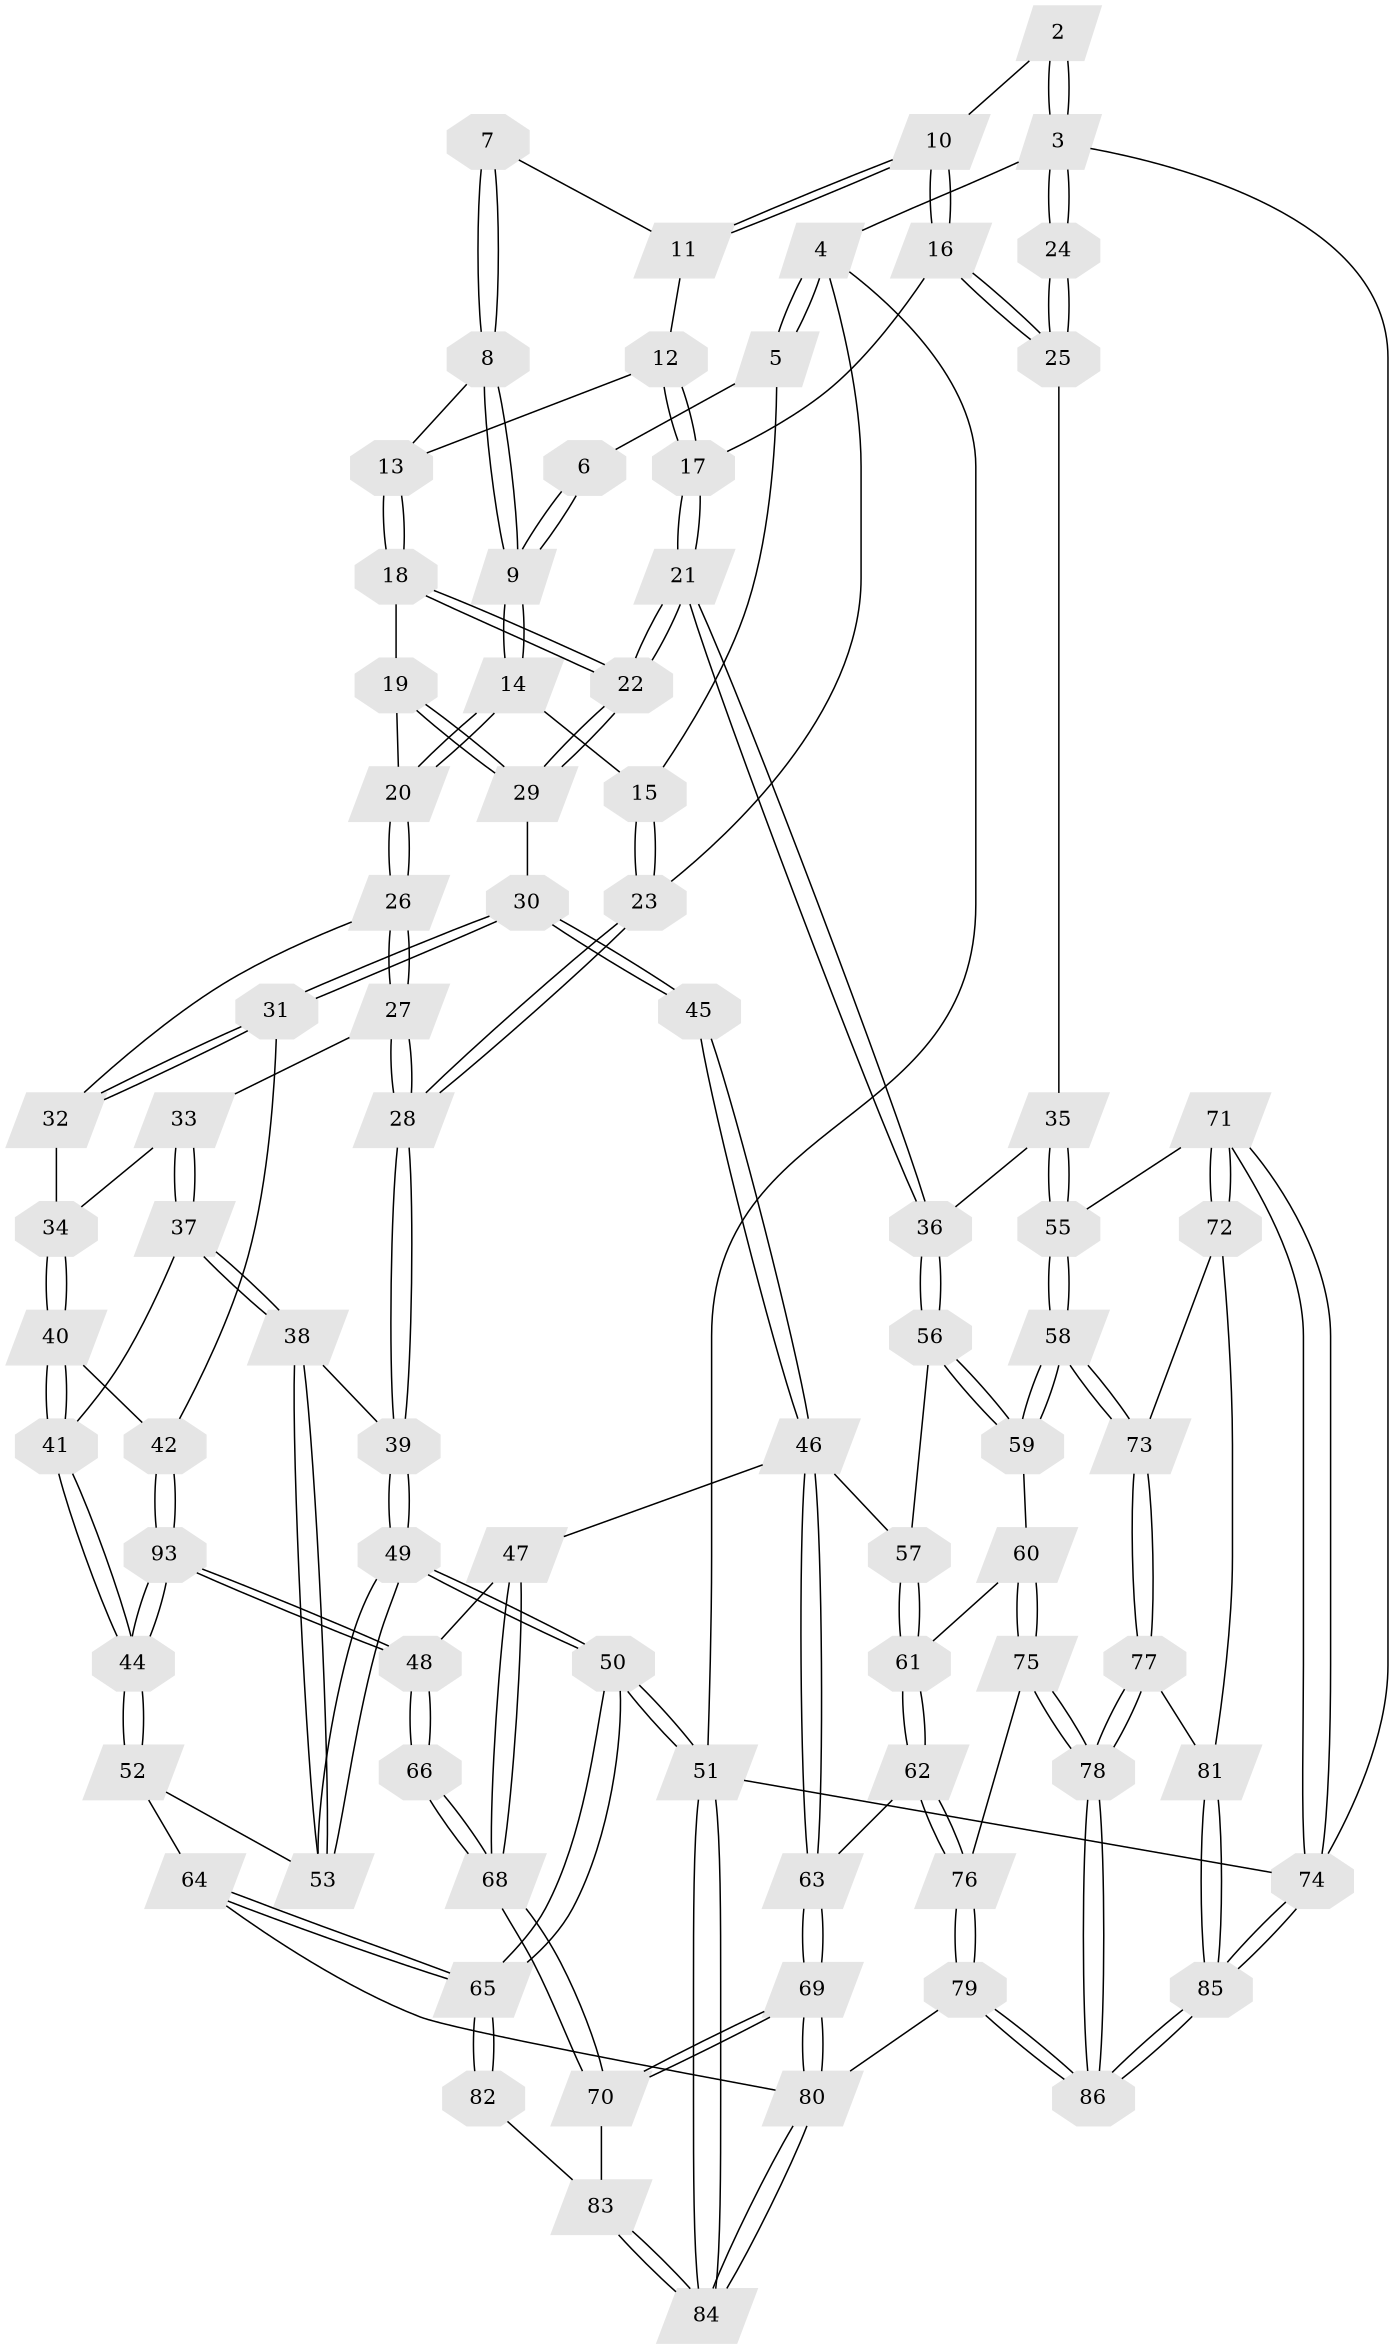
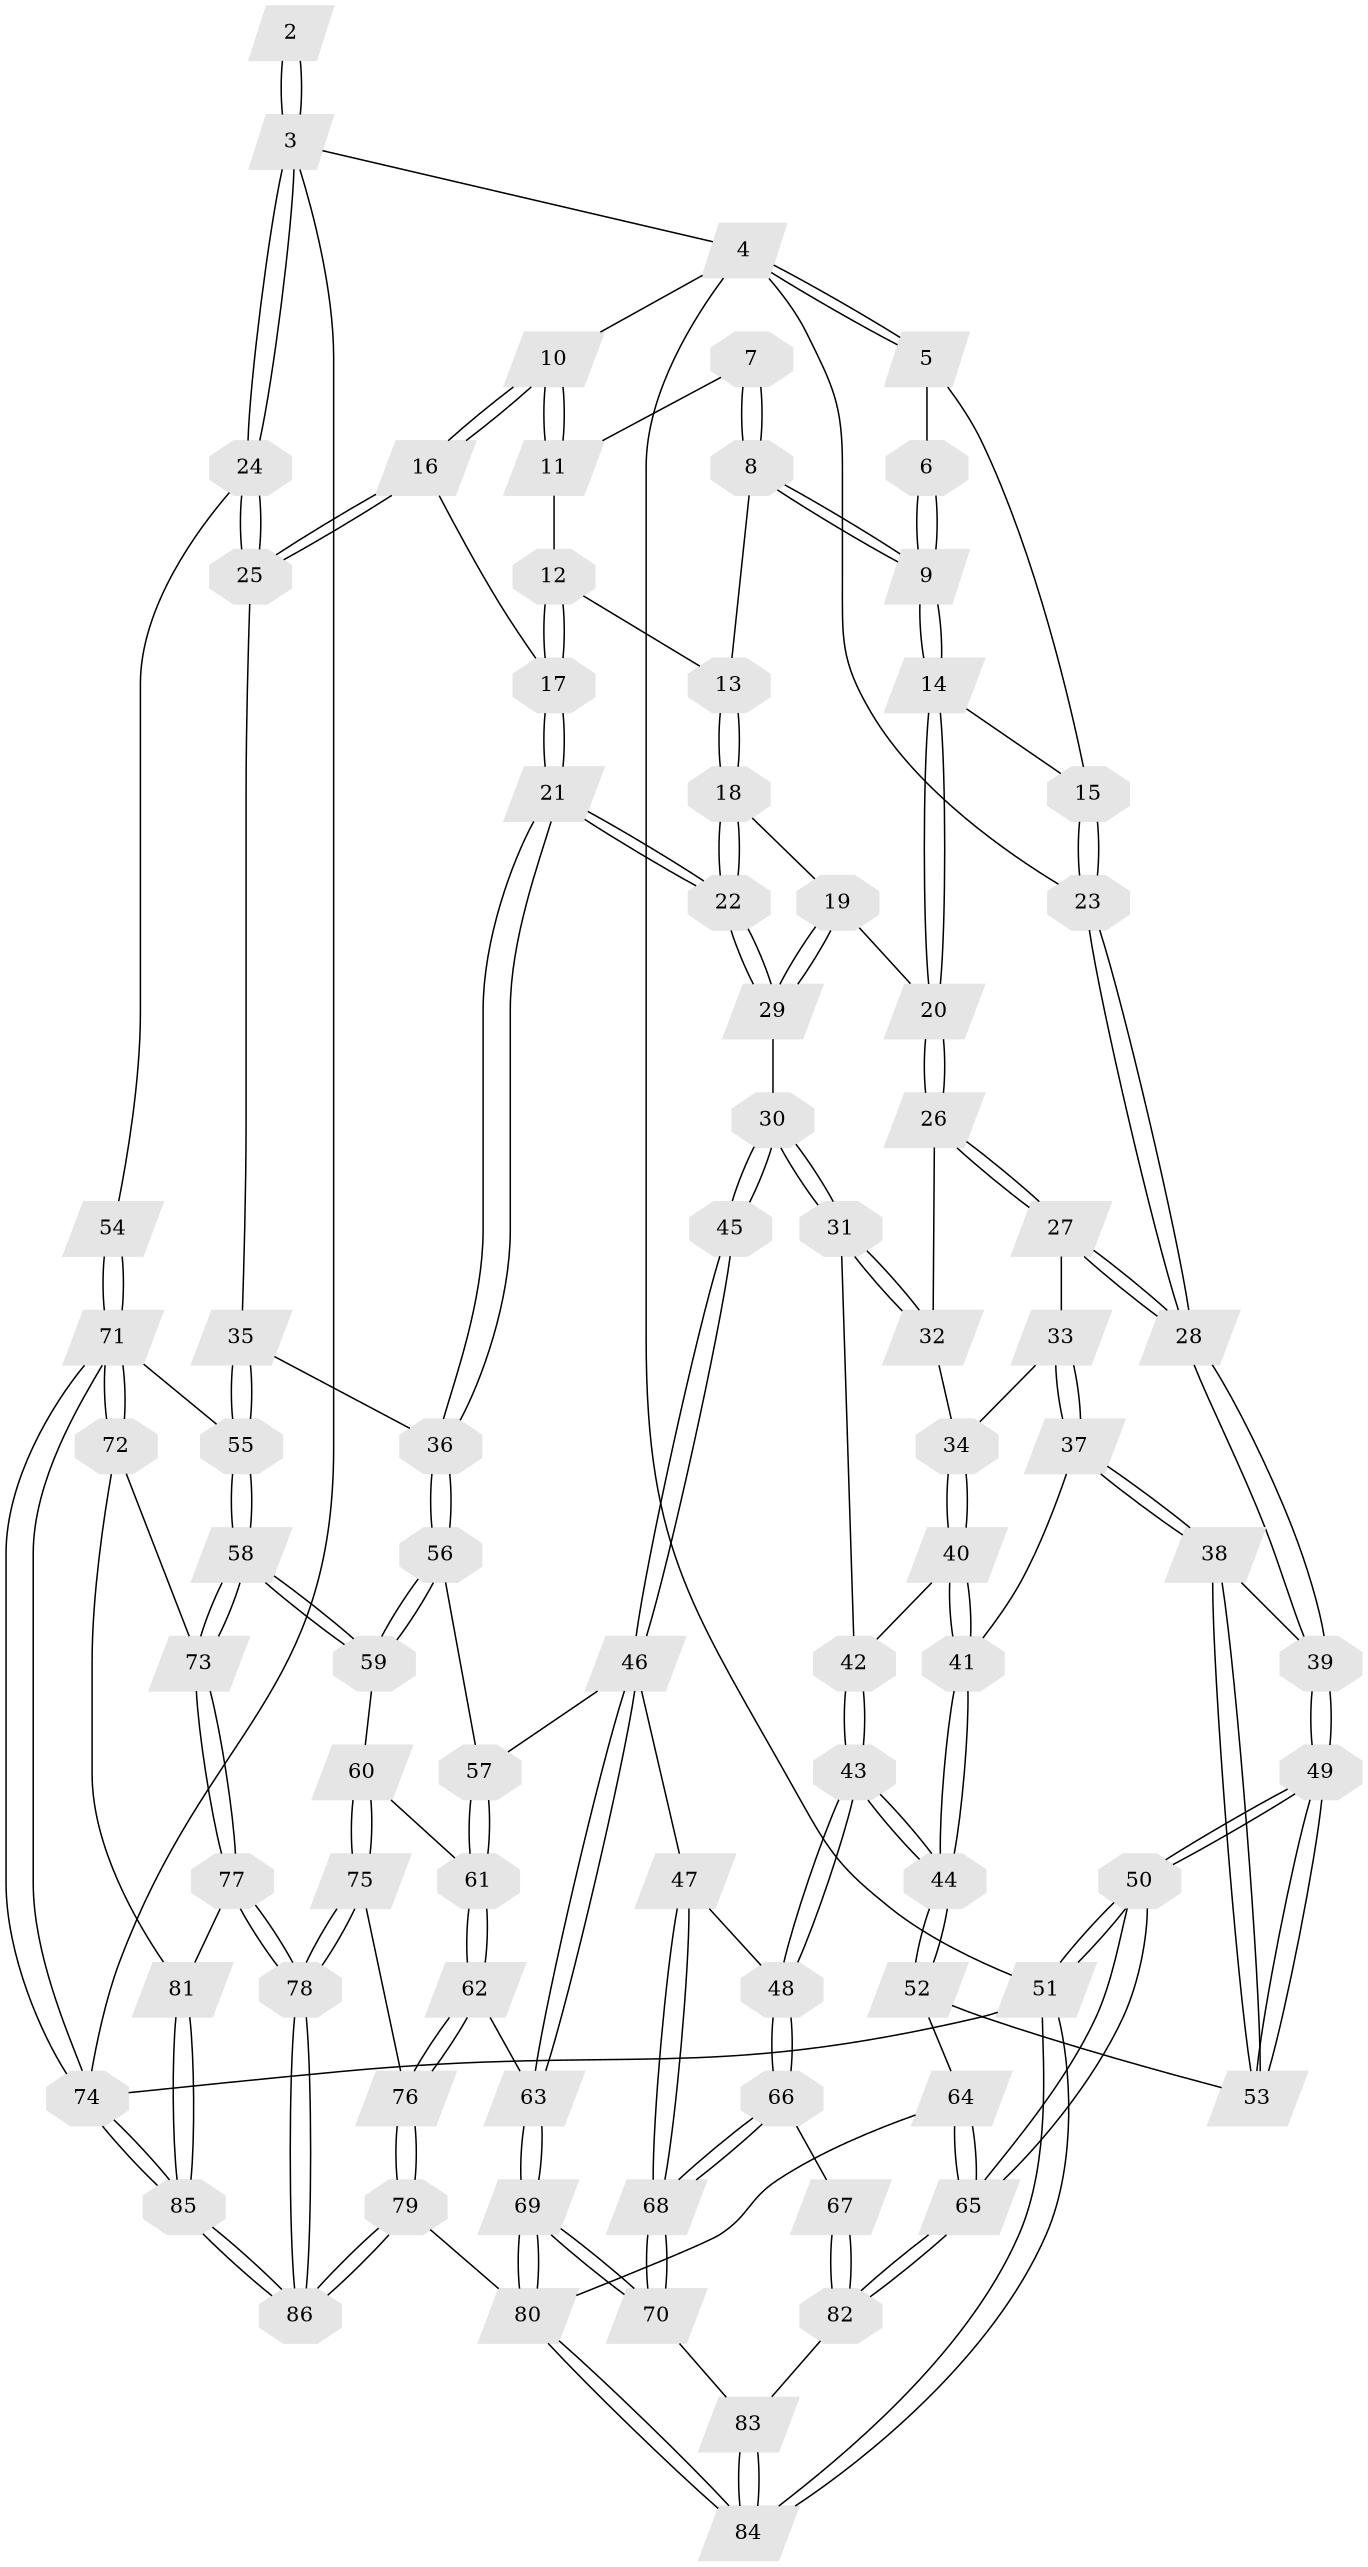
edge "2" -- "10": now "4" -- "10"
node "54": added
node "93": label "93" -> "43"
node "67": added
